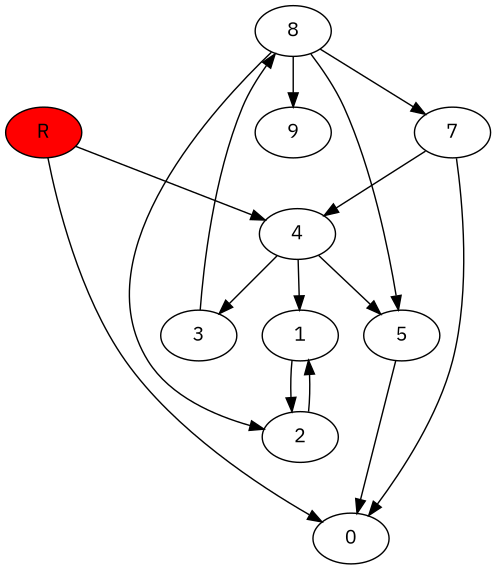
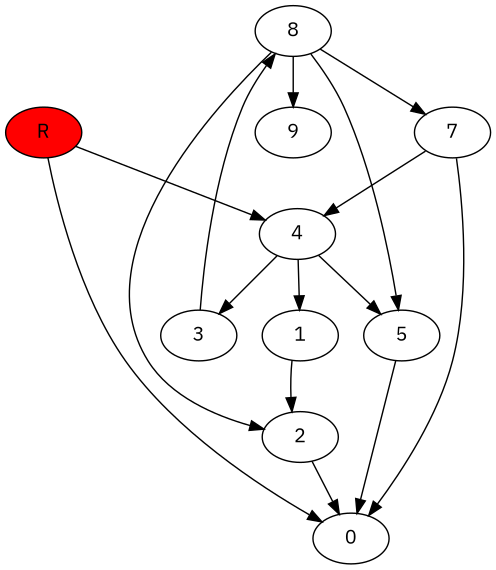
edge "2" -> "1": now "2" -> "0"
